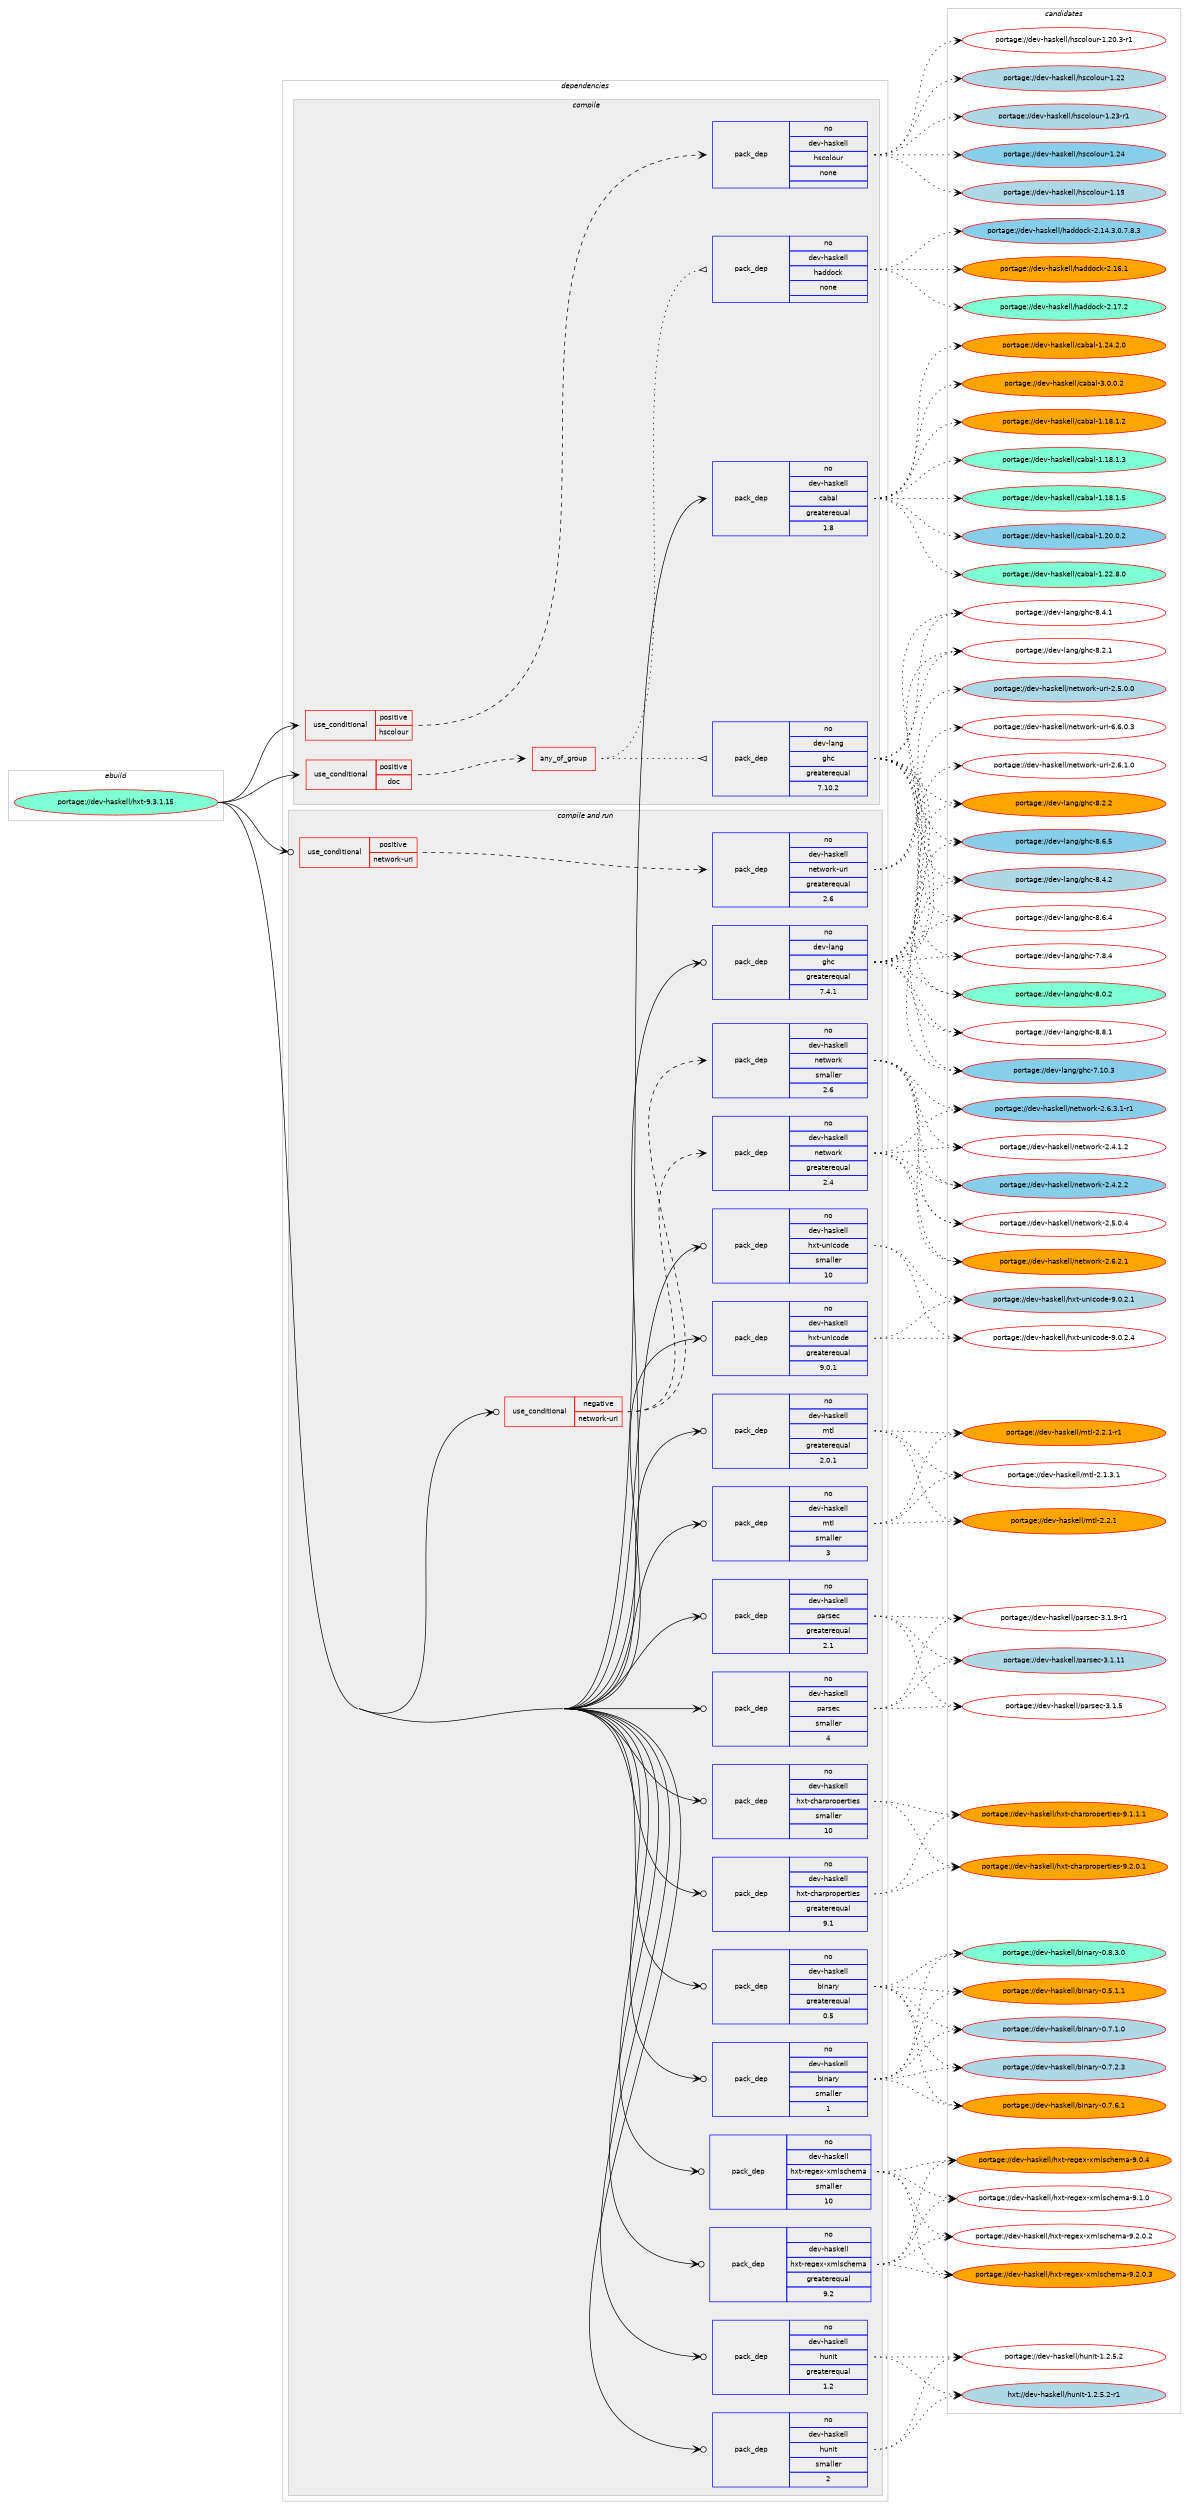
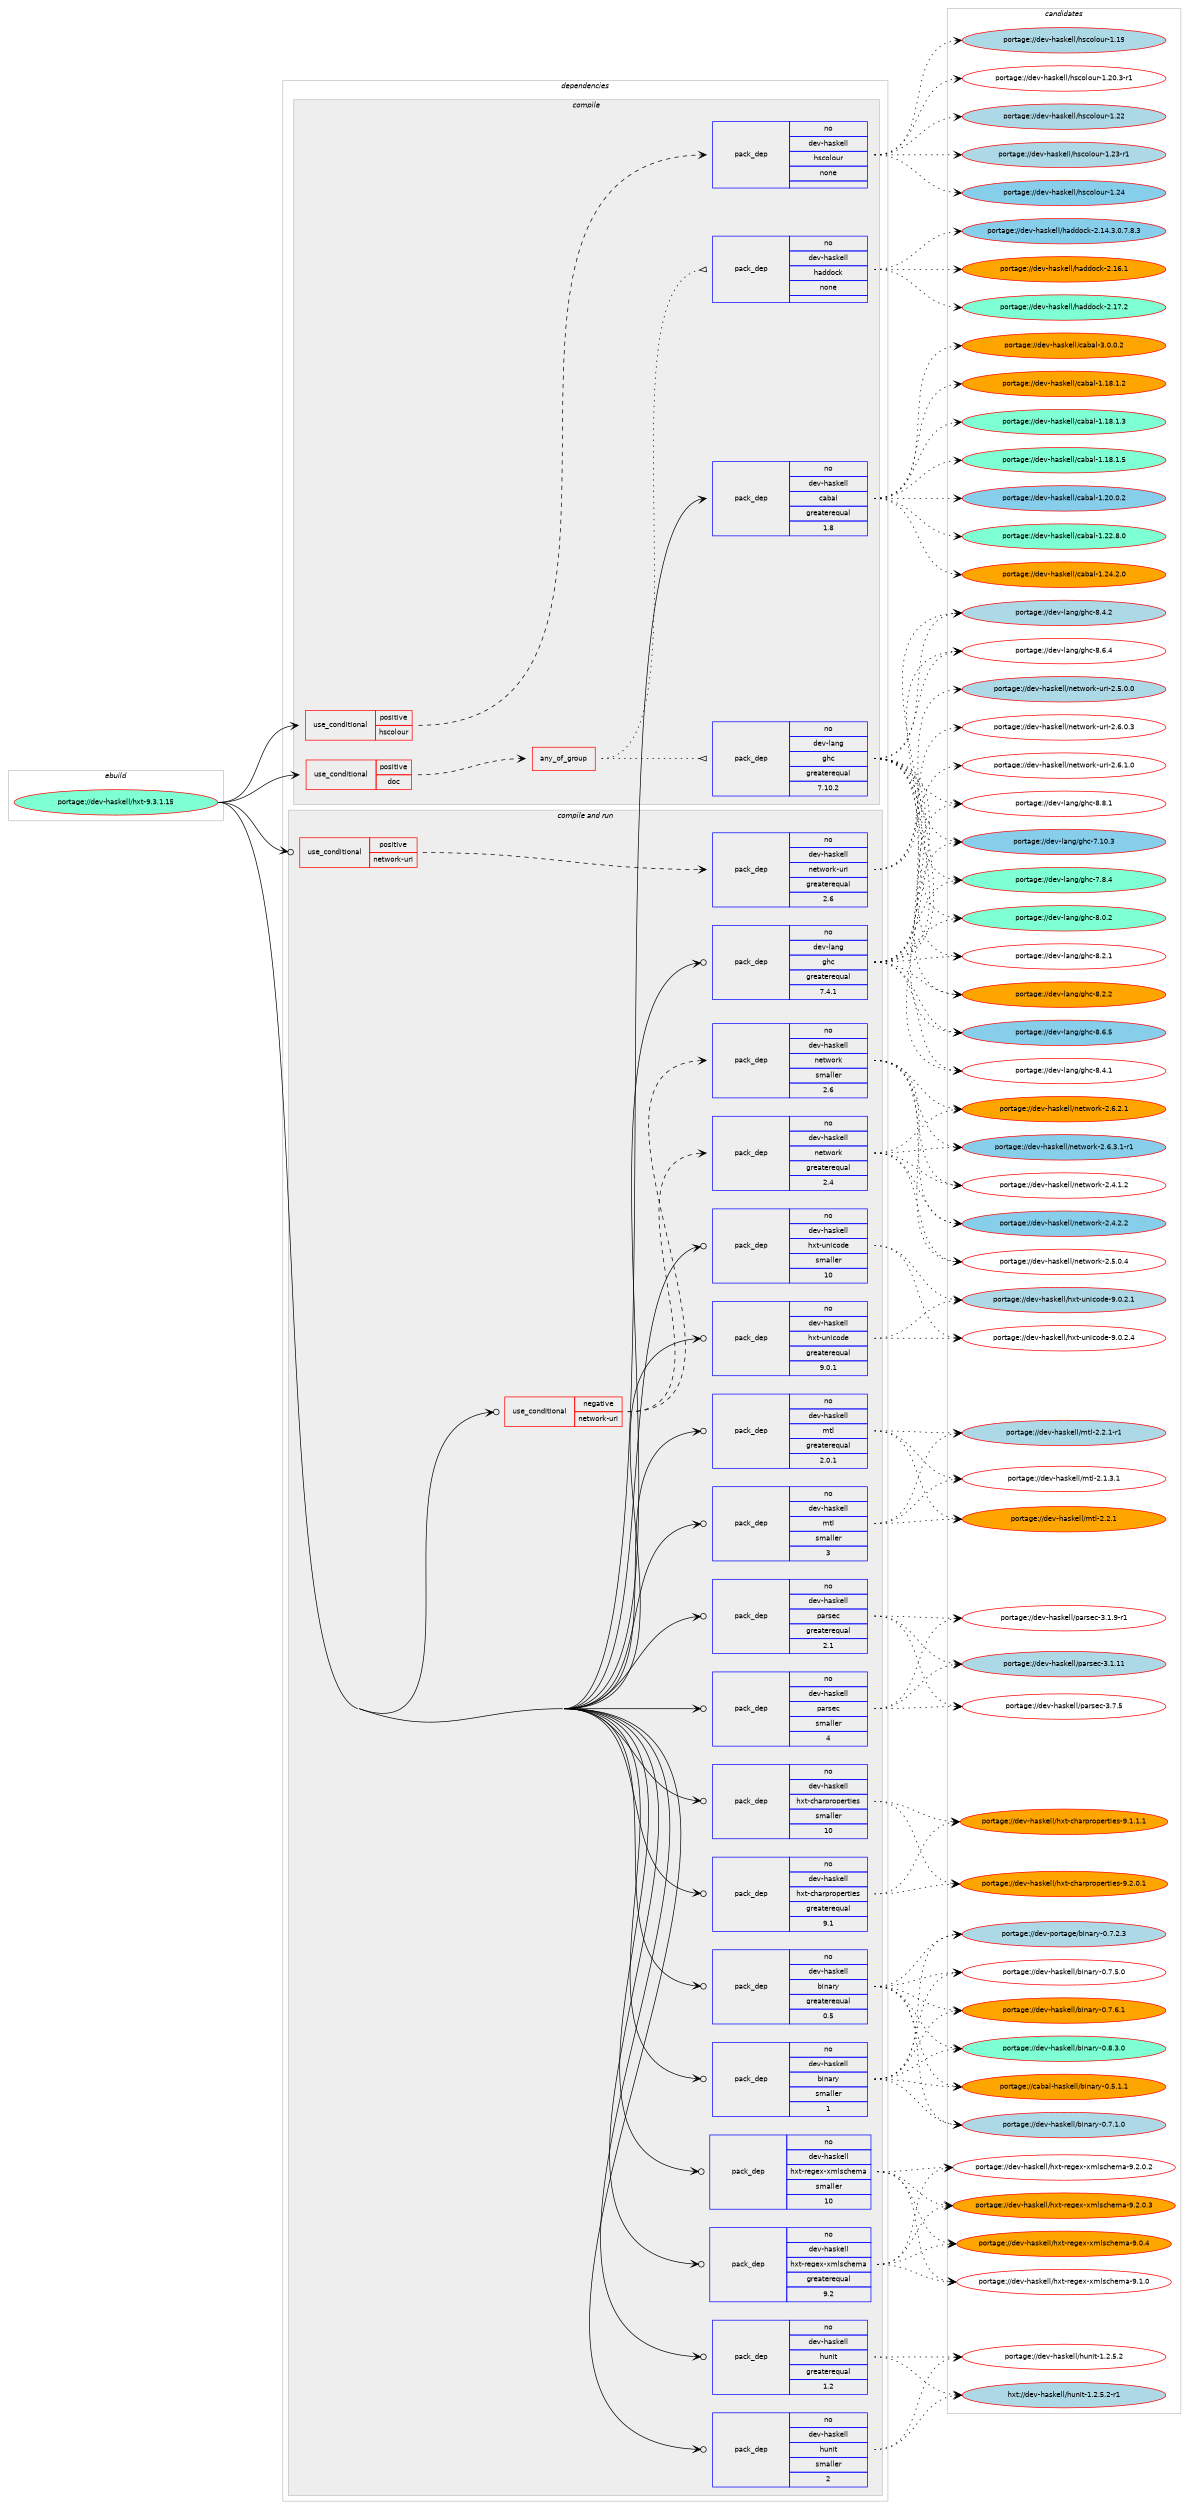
node "portage://dev-haskell/network-uri-6.6.0.3": label "portage://dev-haskell/network-uri-6.6.0.3" -> "portage://dev-haskell/network-uri-2.6.0.3"
node "portage://dev-lang/ghc-7.8.4": fillcolor white -> aquamarine
node "portage://dev-haskell/mtl-2.2.1-r1": fillcolor orange -> lightblue
node "portage://dev-haskell/parsec-3.1.5": label "portage://dev-haskell/parsec-3.1.5" -> "portage://dev-haskell/parsec-3.7.5"
node "portage://dev-haskell/binary-0.7.5.0": added
node "portage://dev-haskell/binary-0.5.1.1": label "portage://dev-haskell/binary-0.5.1.1" -> "portage://cabal-haskell/binary-0.5.1.1"
node "portage://dev-haskell/binary-0.7.2.3": label "portage://dev-haskell/binary-0.7.2.3" -> "portage://dev-portage/binary-0.7.2.3"
